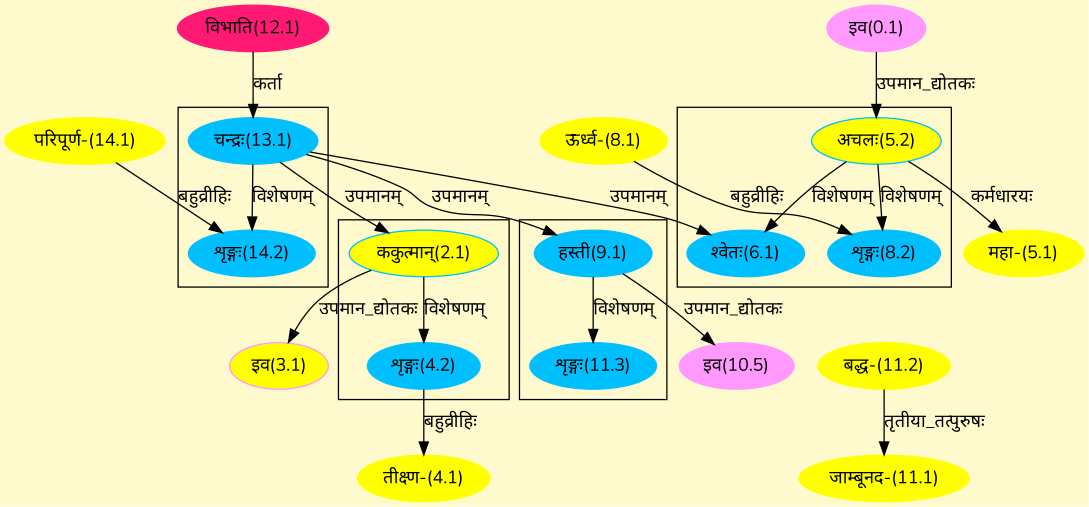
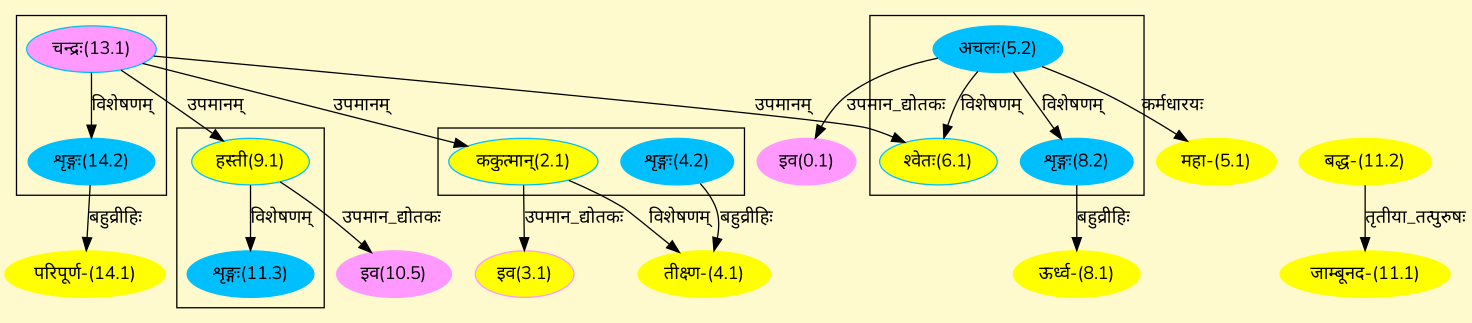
node "विभाति(12.1)": removed
edge "इव(0.1)" -> "अचलः(5.2)": reversed
node "चन्द्रः(13.1)": fillcolor #00bfff -> #ff99ff
node "अचलः(5.2)": fillcolor #ffff00 -> #00bfff
edge "परिपूर्ण-(14.1)" -> "शृङ्गः(14.2)": reversed
edge "ऊर्ध्व-(8.1)" -> "शृङ्गः(8.2)": reversed
node "हस्ती(9.1)": fillcolor #00bfff -> #ffff00
node "श्वेतः(6.1)": fillcolor #00bfff -> #ffff00
edge "ककुत्मान्(2.1)" -> "शृङ्गः(4.2)": now "ककुत्मान्(2.1)" -> "तीक्ष्ण-(4.1)"
